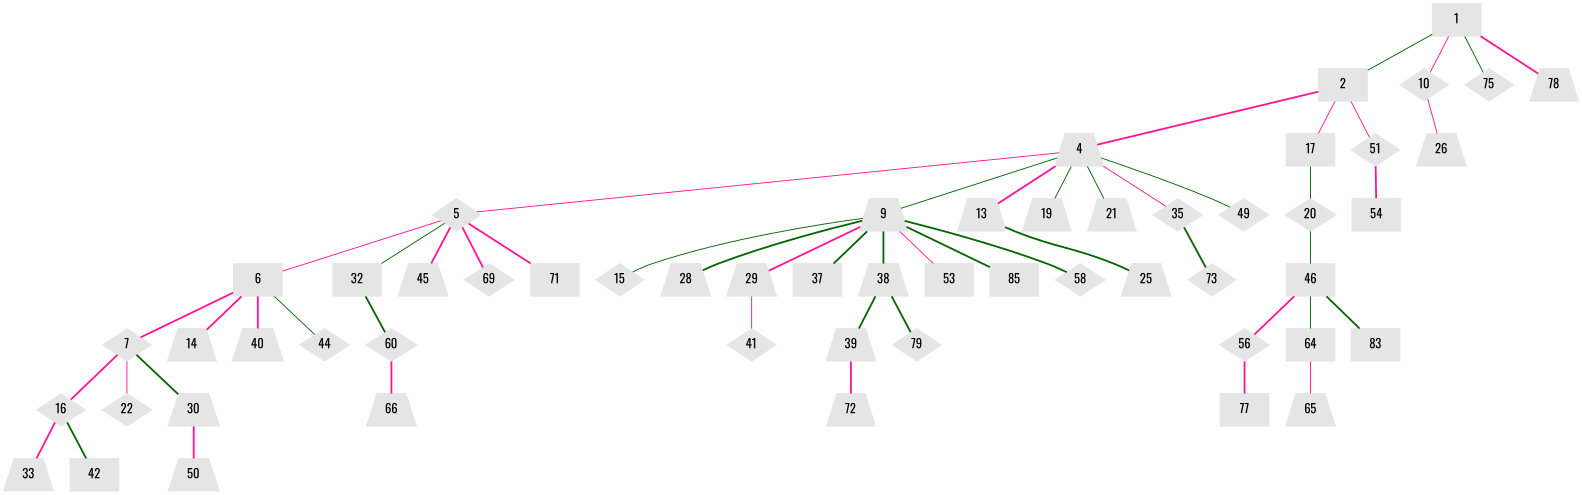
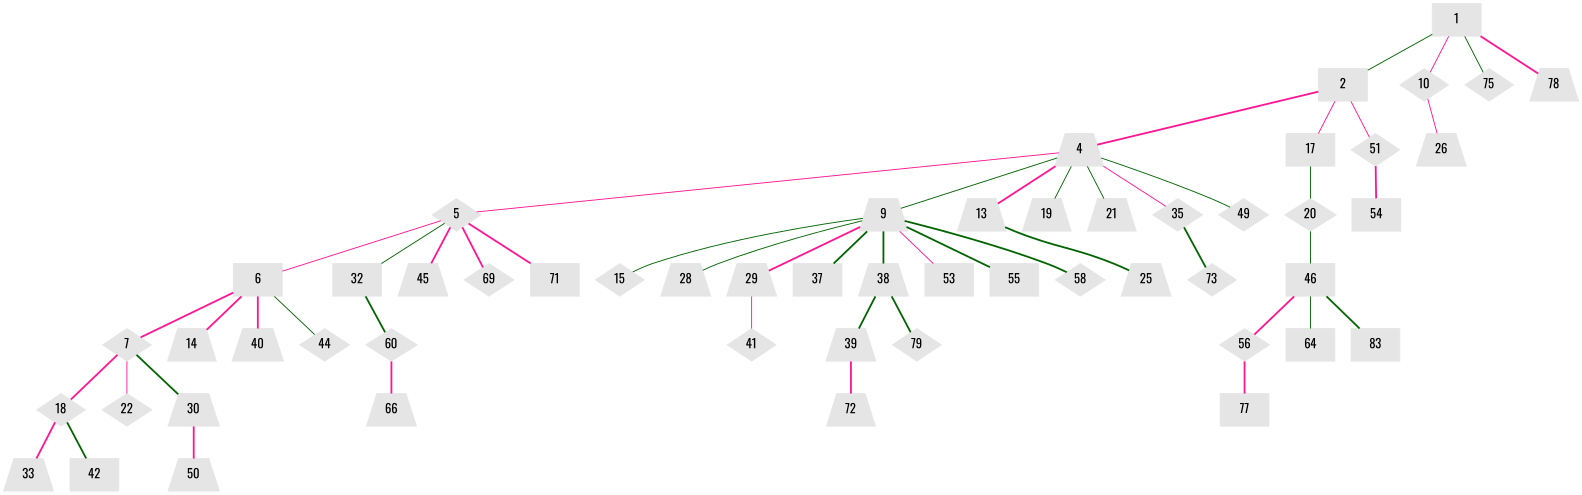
edge "9" -- "28": style bold -> solid
node "85": label "85" -> "55"
node "16": label "16" -> "18"
node "65": removed
